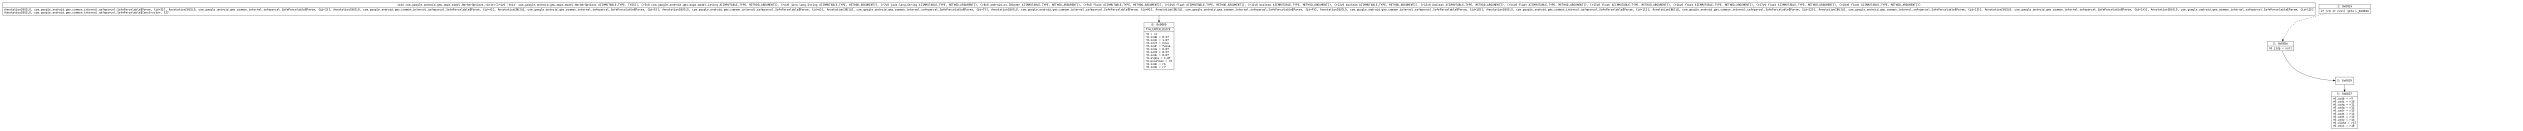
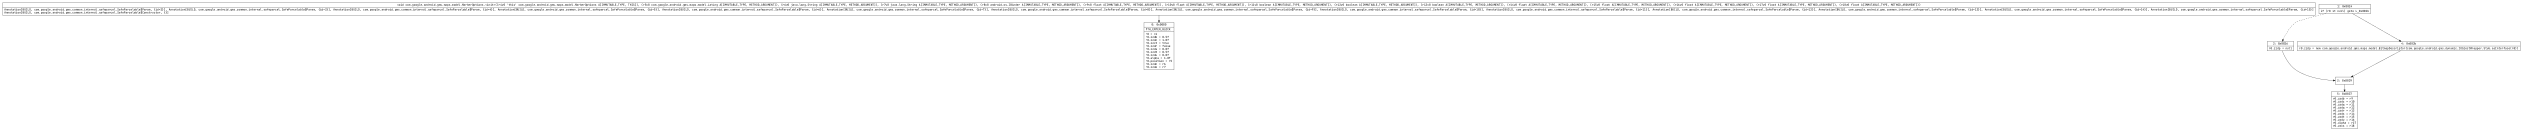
node "4: 0x002b": added
